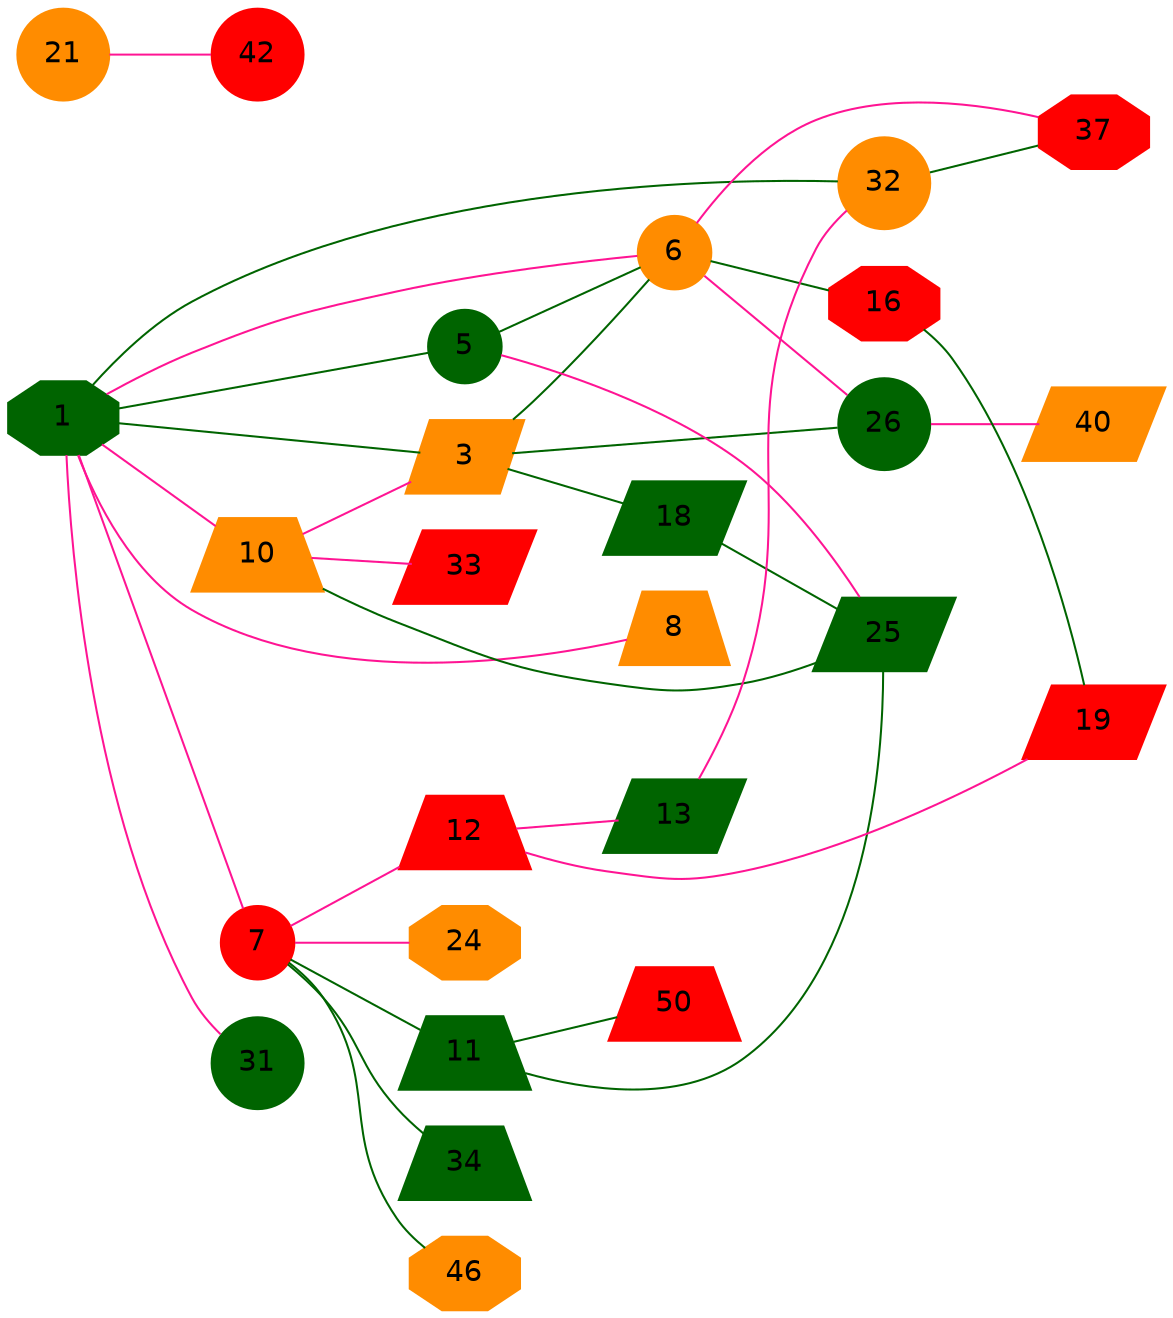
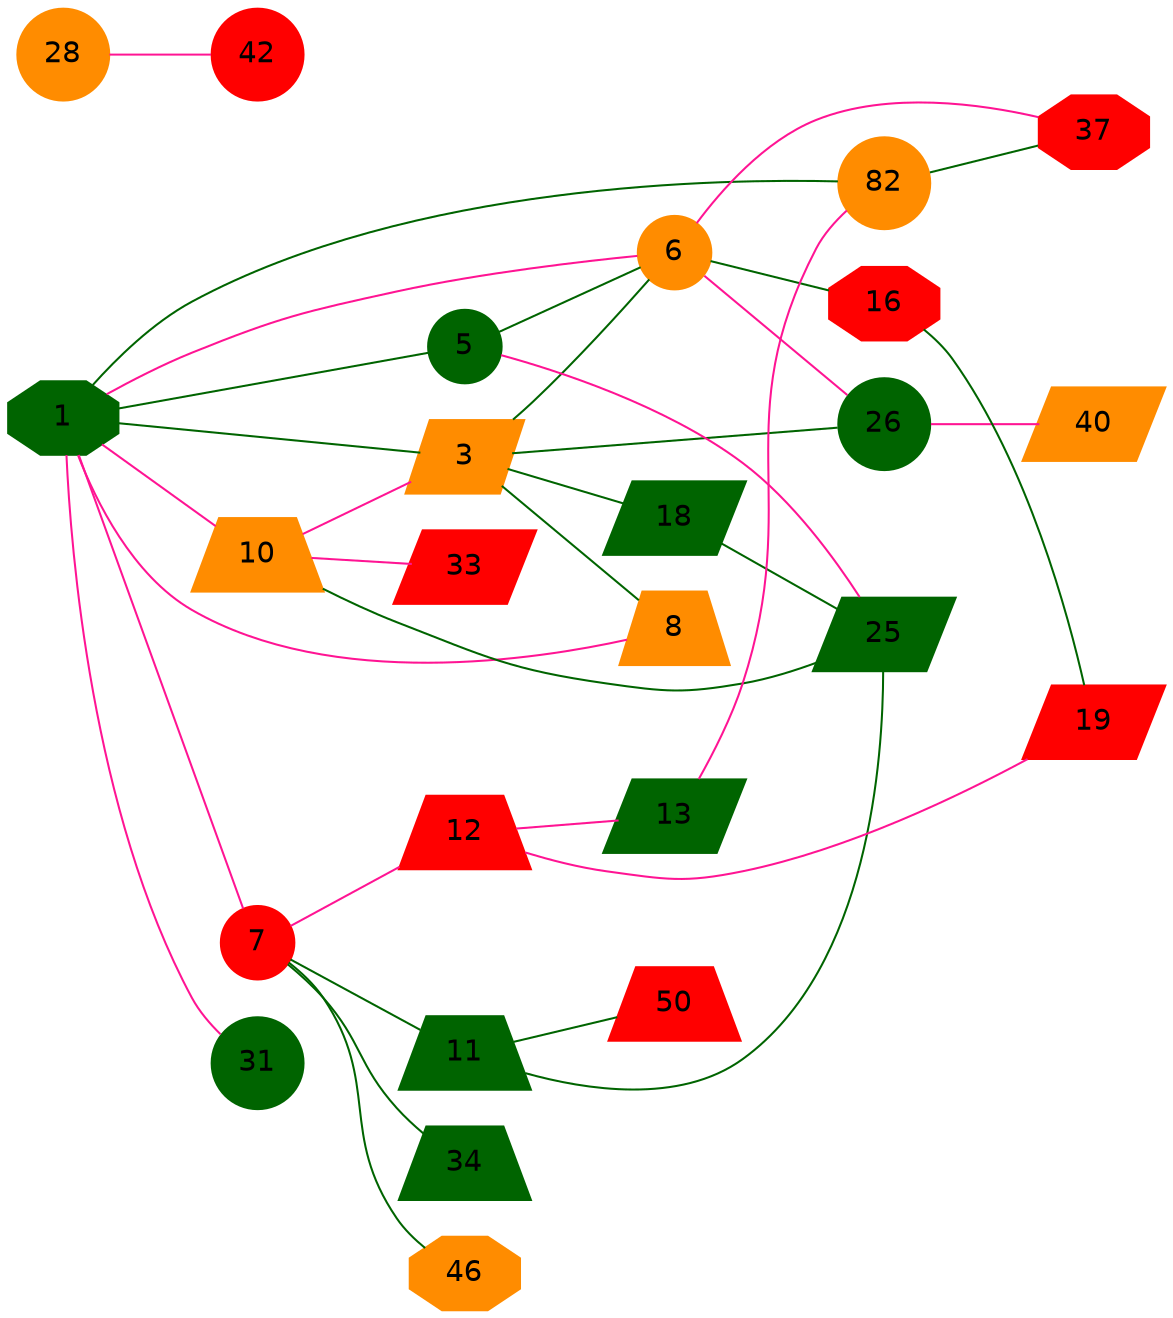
node "21": label "21" -> "28"
node "32": label "32" -> "82"
edge "3" -- "8": added
node "24": removed
